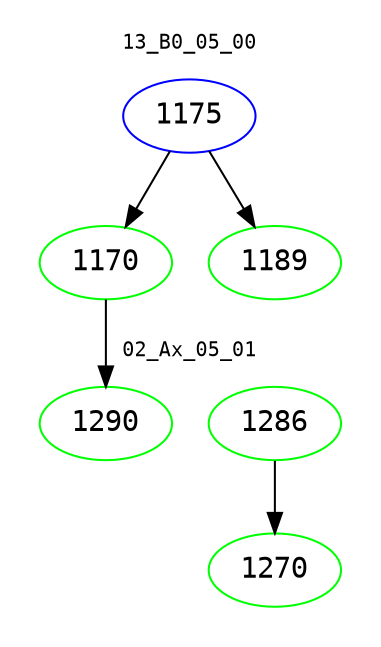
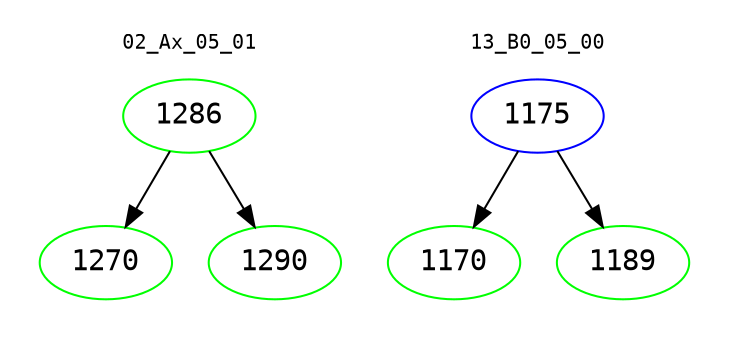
edge "1170" -> "1290": now "1286" -> "1290"
